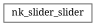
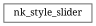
node "nk_slider_slider": label "nk_slider_slider" -> "nk_style_slider"
